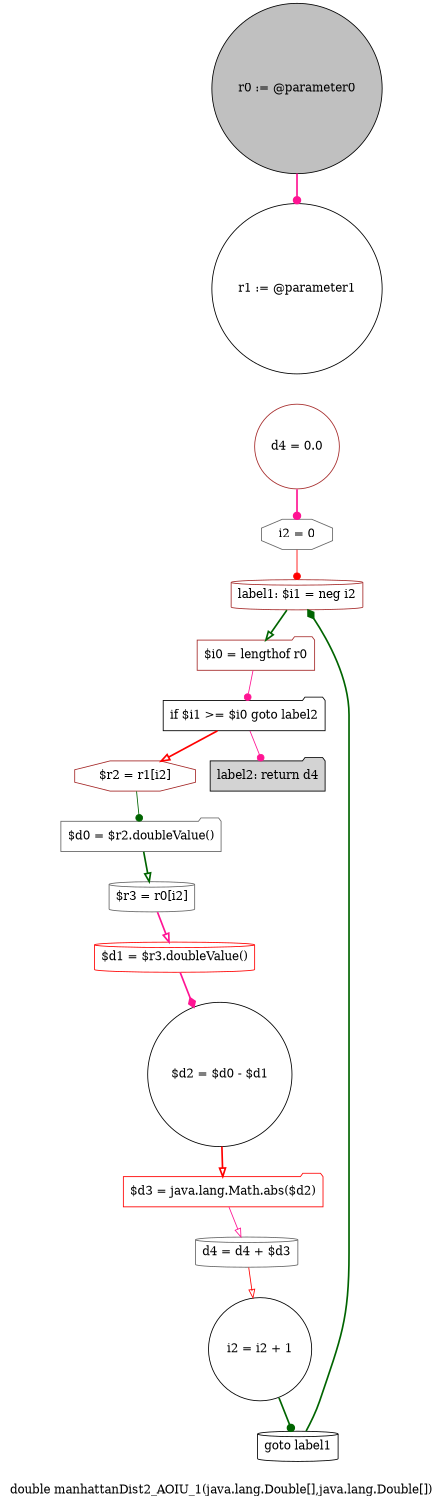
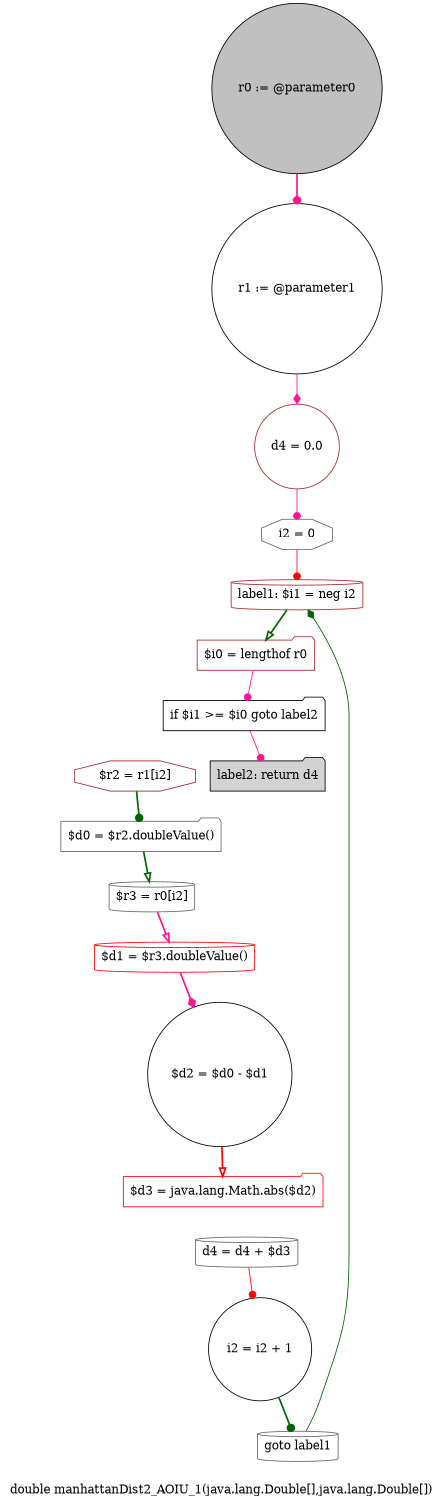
edge "r1 := @parameter1" -> "d4 = 0.0": added
edge "d4 = 0.0" -> "i2 = 0": style bold -> solid
edge "if $i1 >= $i0 goto label2" -> "$r2 = r1[i2]": removed
edge "$r2 = r1[i2]" -> "$d0 = $r2.doubleValue()": style solid -> bold
edge "goto label1" -> "label1: $i1 = neg i2": style bold -> solid
edge "$d3 = java.lang.Math.abs($d2)" -> "d4 = d4 + $d3": removed
edge "d4 = d4 + $d3" -> "i2 = i2 + 1": arrowhead onormal -> dot
node "goto label1": color black -> gray40
